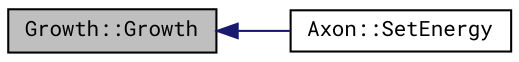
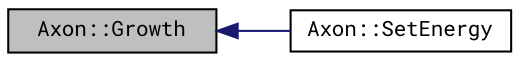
node "Growth::Growth": label "Growth::Growth" -> "Axon::Growth"
